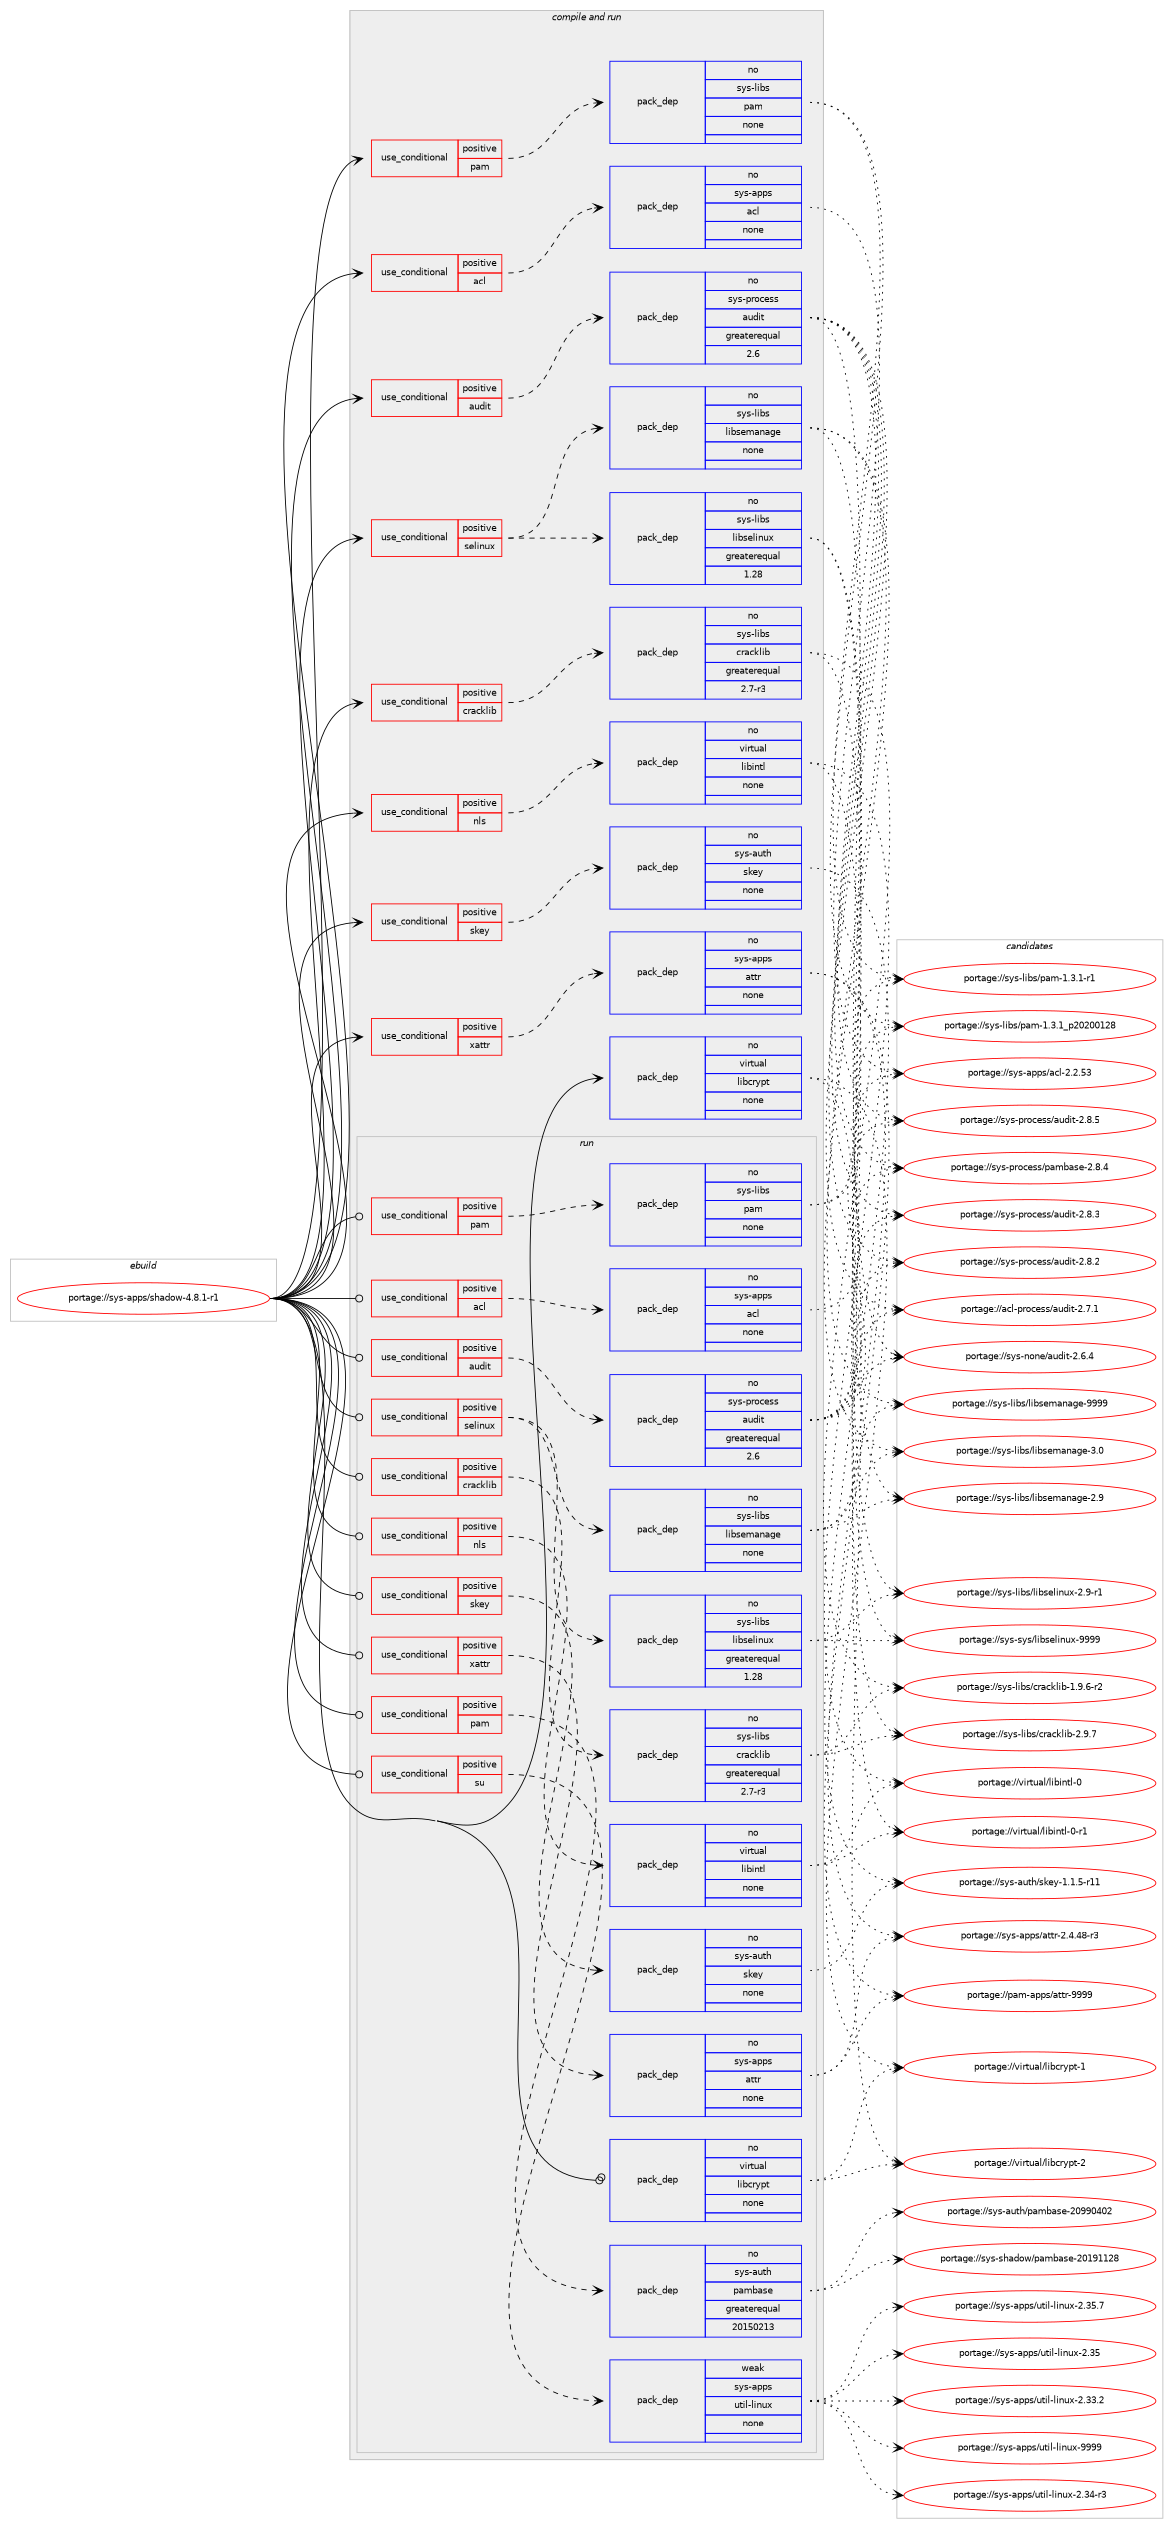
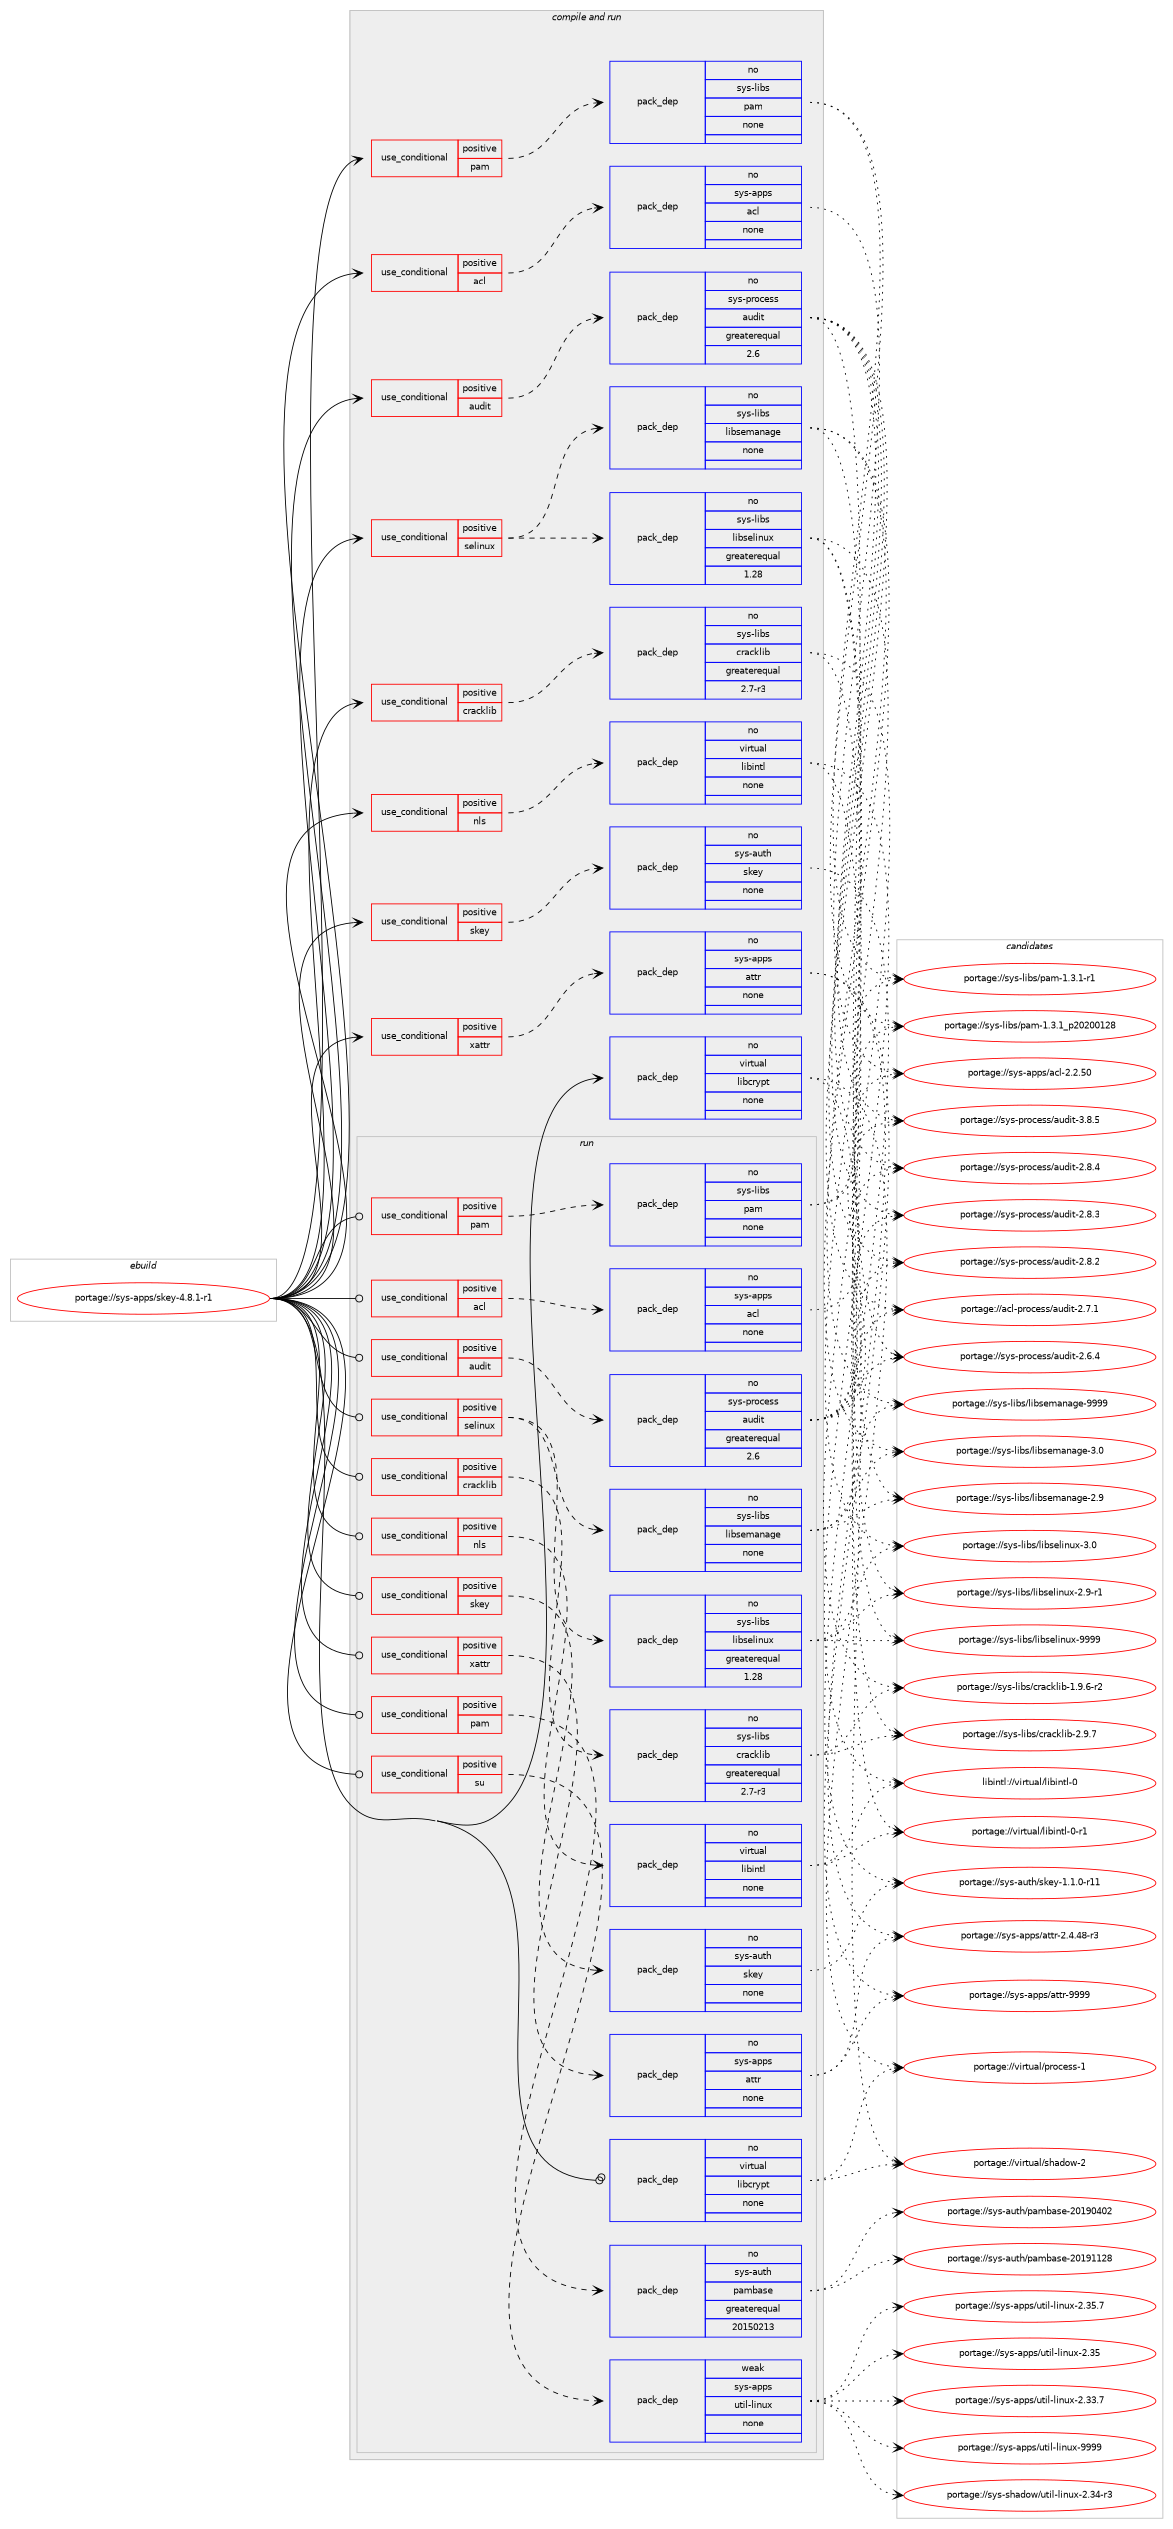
node "portage://sys-apps/acl-2.2.53": label "portage://sys-apps/acl-2.2.53" -> "portage://sys-apps/acl-2.2.50"
node "portage://sys-process/audit-2.8.5": label "portage://sys-process/audit-2.8.5" -> "portage://sys-process/audit-3.8.5"
node "portage://sys-process/pambase-2.8.4": label "portage://sys-process/pambase-2.8.4" -> "portage://sys-process/audit-2.8.4"
node "portage://sys-apps/shadow-4.8.1-r1": label "portage://sys-apps/shadow-4.8.1-r1" -> "portage://sys-apps/skey-4.8.1-r1"
node "portage://sys-none/audit-2.6.4": label "portage://sys-none/audit-2.6.4" -> "portage://sys-process/audit-2.6.4"
node "portage://sys-libs/libselinux-3.0": added
node "portage://sys-sys/libselinux-9999": label "portage://sys-sys/libselinux-9999" -> "portage://sys-libs/libselinux-9999"
node "portage://virtual/libintl-0": label "portage://virtual/libintl-0" -> "libintl://virtual/libintl-0"
node "portage://sys-auth/skey-1.1.5-r11": label "portage://sys-auth/skey-1.1.5-r11" -> "portage://sys-auth/skey-1.1.0-r11"
node "portage://pam-apps/attr-9999": label "portage://pam-apps/attr-9999" -> "portage://sys-apps/attr-9999"
node "portage://virtual/libcrypt-1": label "portage://virtual/libcrypt-1" -> "portage://virtual/process-1"
node "portage://virtual/libcrypt-2": label "portage://virtual/libcrypt-2" -> "portage://virtual/shadow-2"
node "portage://sys-auth/pambase-20990402": label "portage://sys-auth/pambase-20990402" -> "portage://sys-auth/pambase-20190402"
node "portage://sys-shadow/pambase-20191128": label "portage://sys-shadow/pambase-20191128" -> "portage://sys-auth/pambase-20191128"
node "portage://sys-apps/util-linux-2.33.2": label "portage://sys-apps/util-linux-2.33.2" -> "portage://sys-apps/util-linux-2.33.7"
node "portage://sys-apps/util-linux-2.34-r3": label "portage://sys-apps/util-linux-2.34-r3" -> "portage://sys-shadow/util-linux-2.34-r3"
